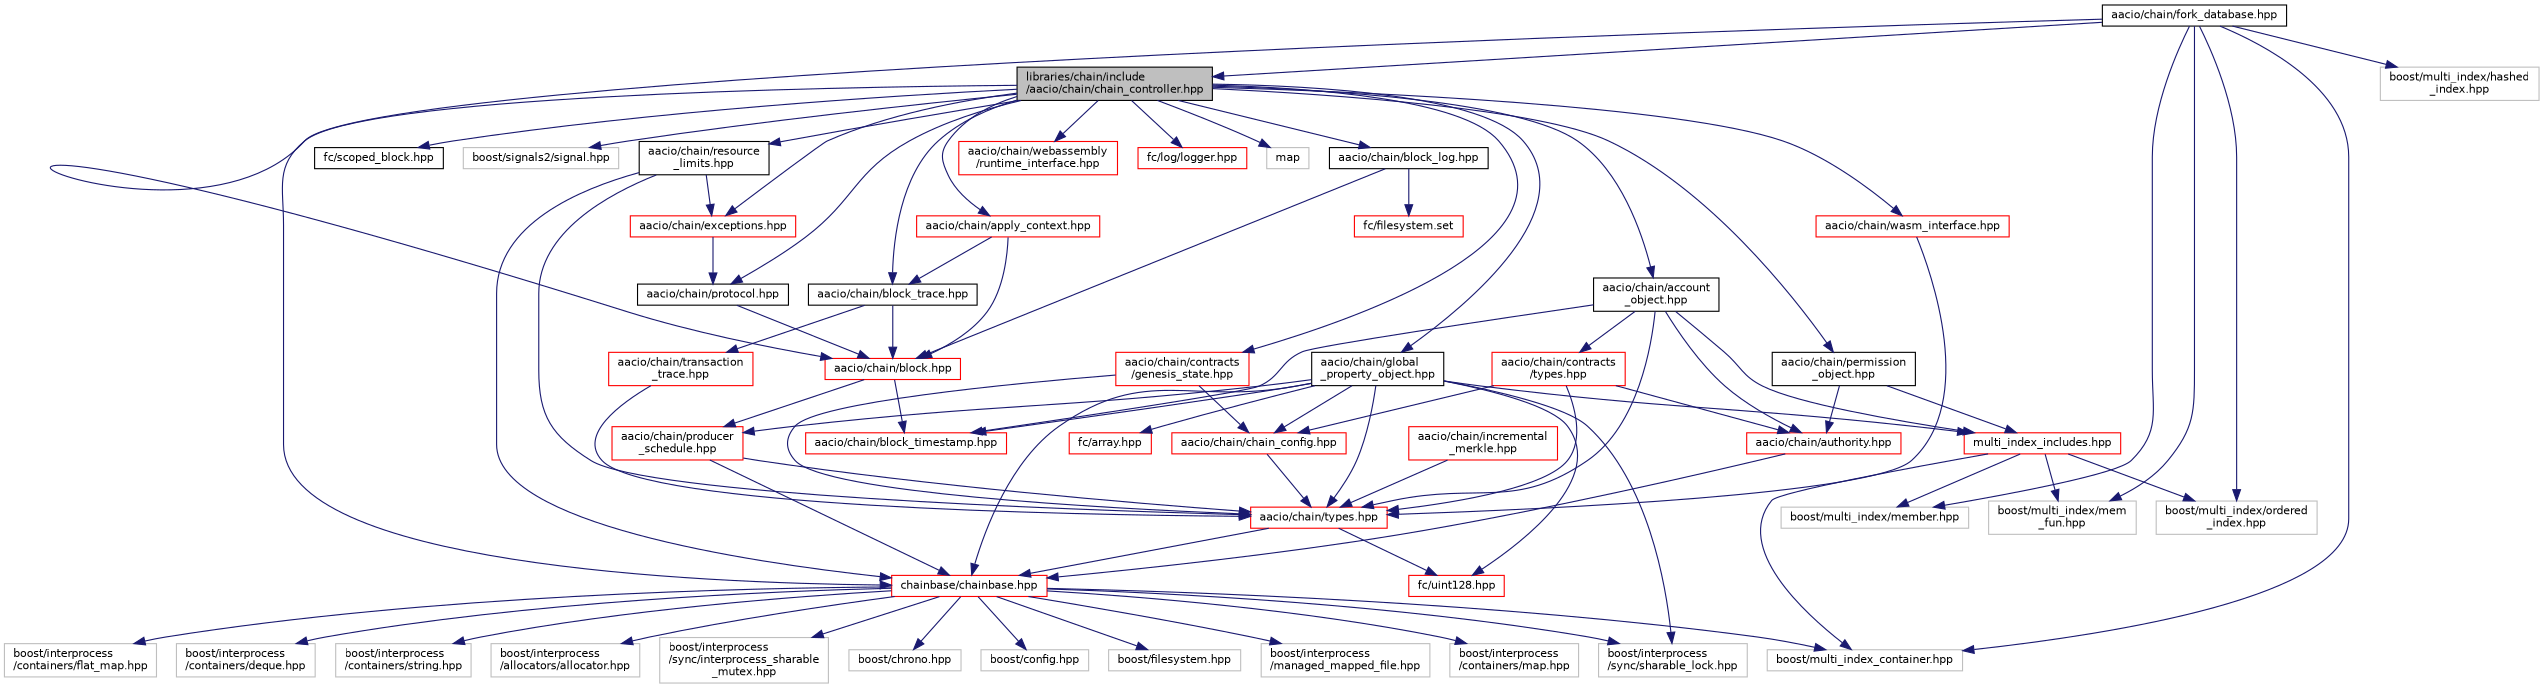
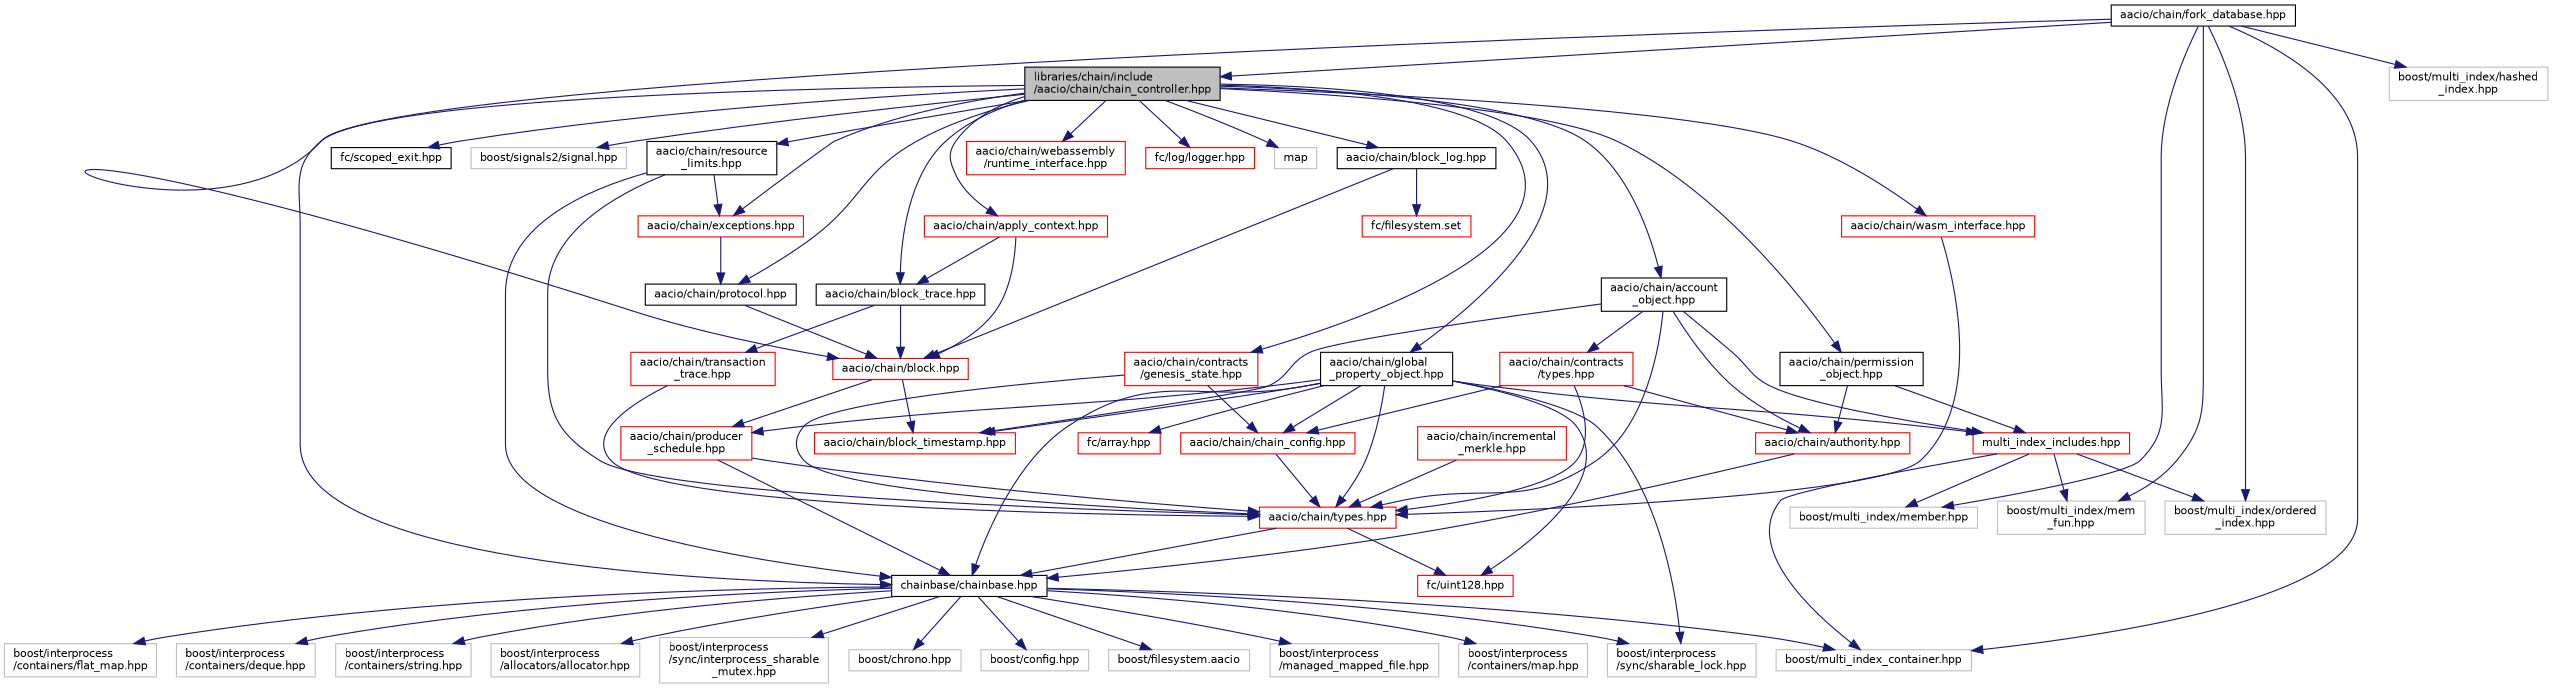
node "fc/scoped_block.hpp": label "fc/scoped_block.hpp" -> "fc/scoped_exit.hpp"
node "chainbase/chainbase.hpp": color red -> black
node "boost/filesystem.hpp": label "boost/filesystem.hpp" -> "boost/filesystem.aacio"
